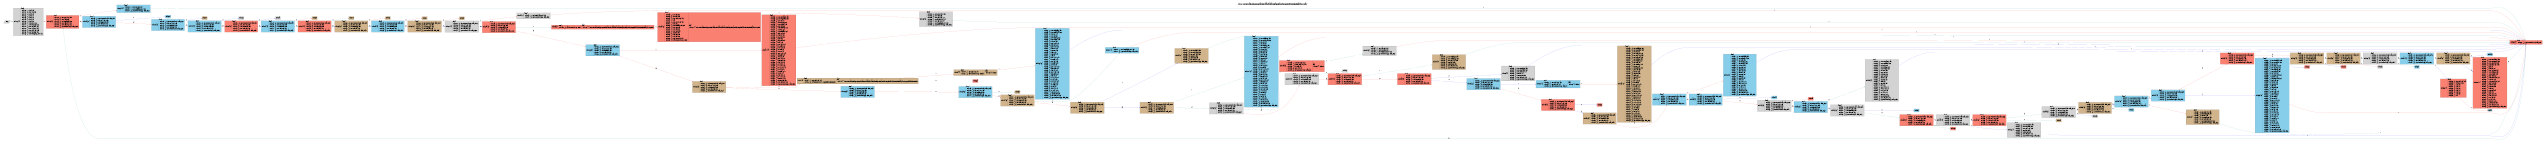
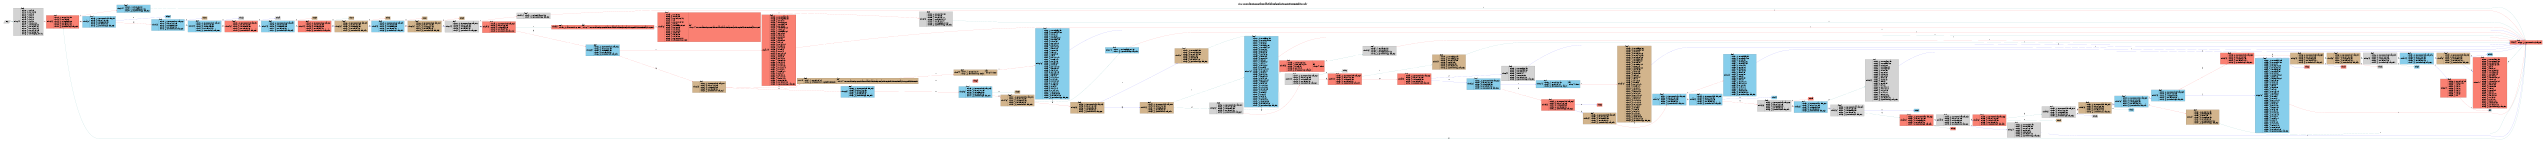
node "Opcode": label "Opcode" -> "Exit"
